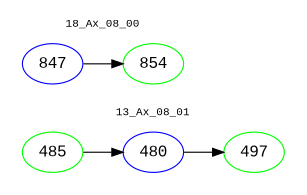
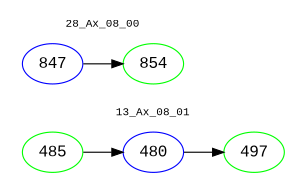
cluster "18_Ax_08_00": label "18_Ax_08_00" -> "28_Ax_08_00"
